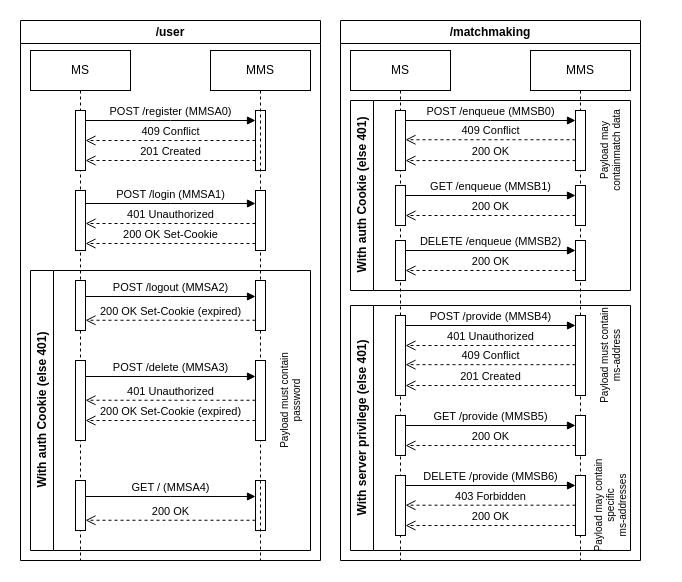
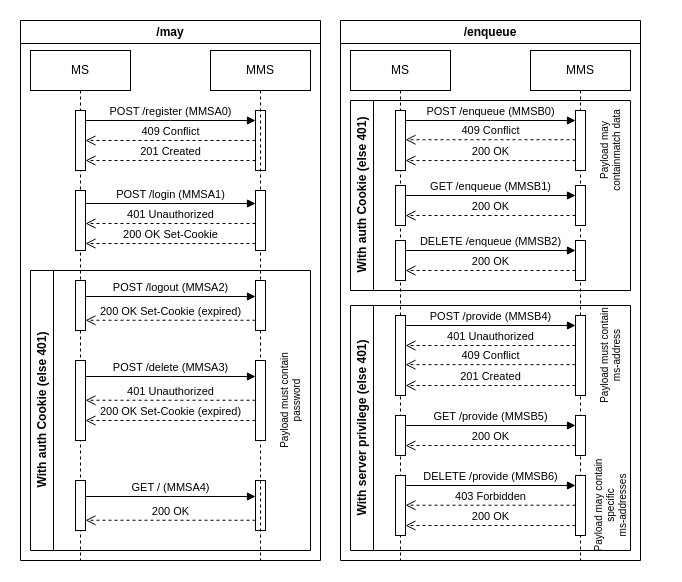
node "/user": label "/user" -> "/may"
node "/matchmaking": label "/matchmaking" -> "/enqueue"
